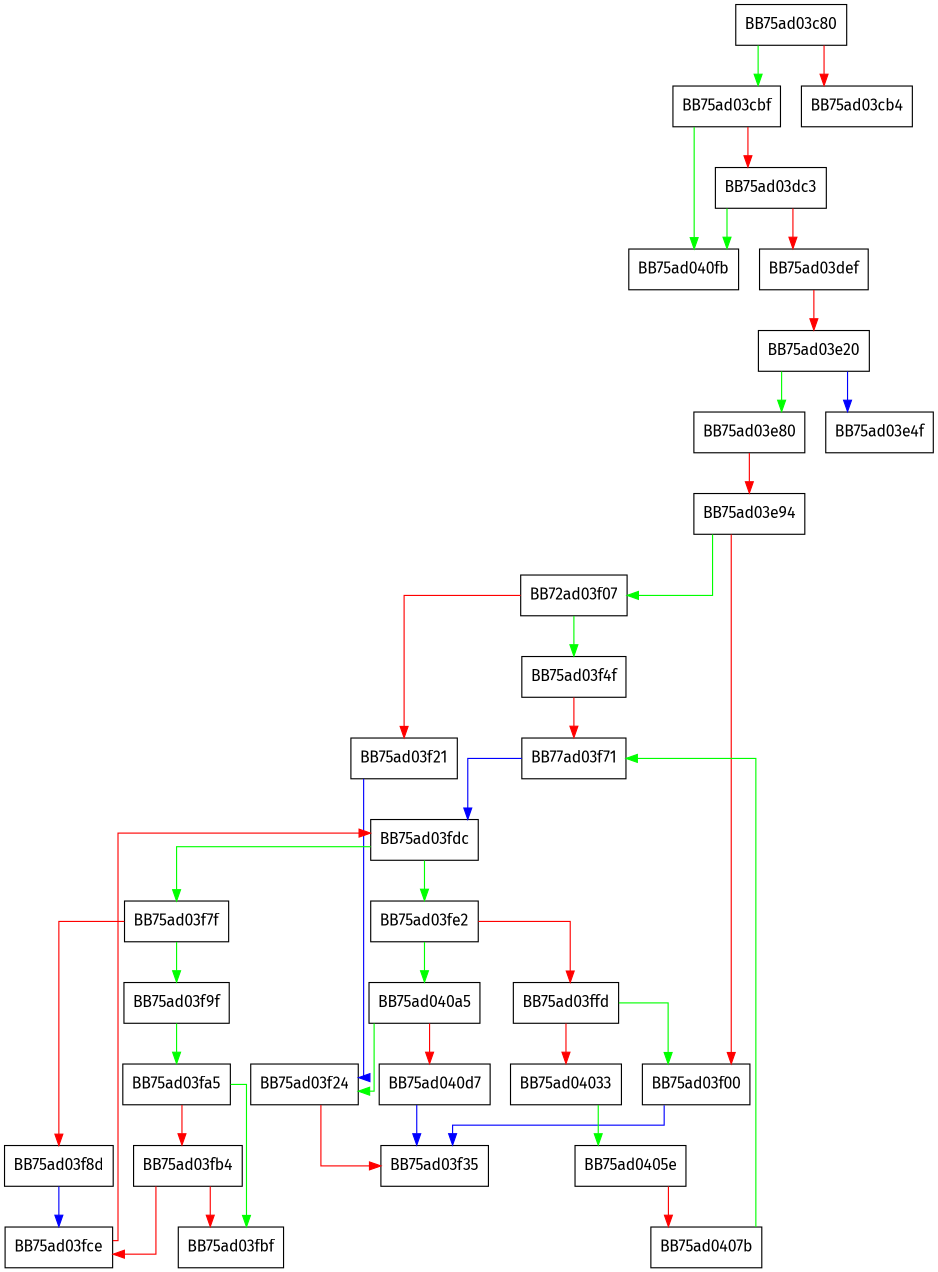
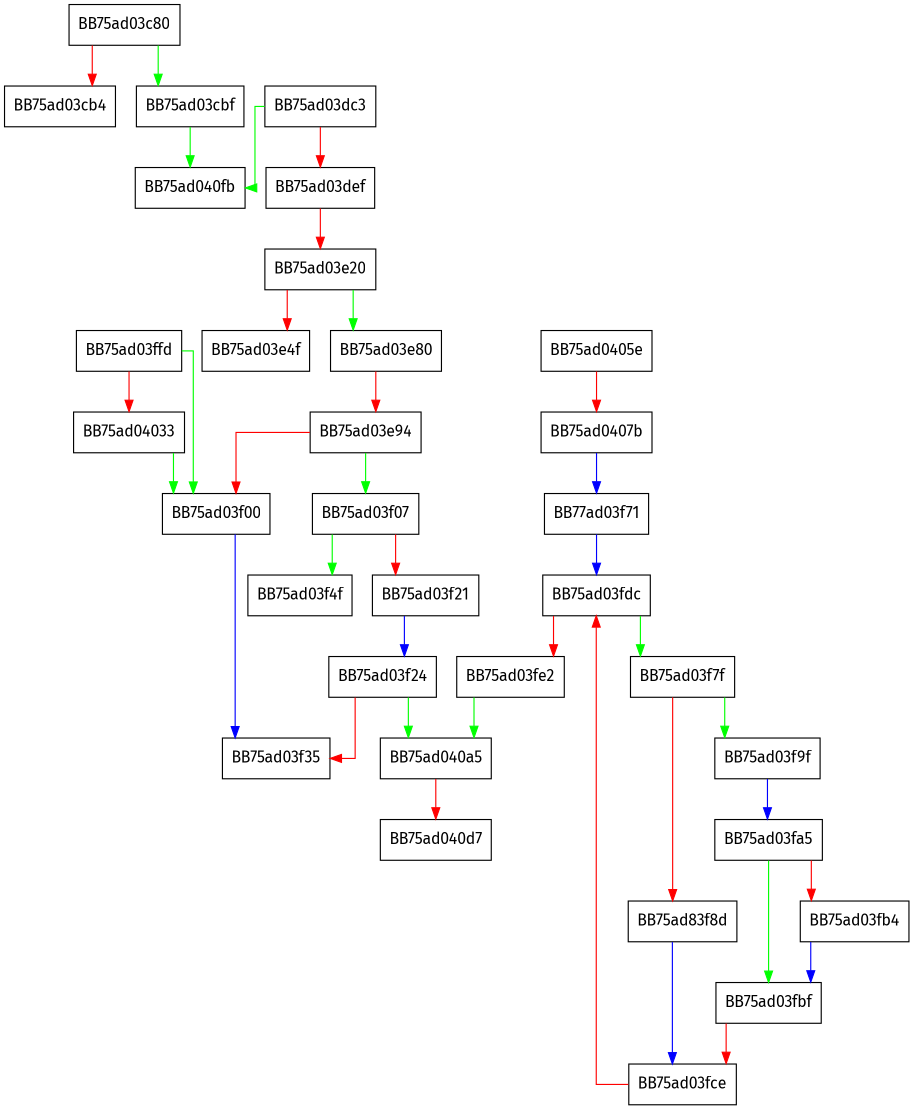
edge "BB75ad03cbf" -> "BB75ad03dc3": removed
edge "BB75ad03e20" -> "BB75ad03e4f": color blue -> red
node "BB72ad03f07": label "BB72ad03f07" -> "BB75ad03f07"
edge "BB75ad03f4f" -> "BB77ad03f71": removed
edge "BB75ad03fdc" -> "BB75ad03fe2": color green -> red
edge "BB75ad03fe2" -> "BB75ad03ffd": removed
edge "BB75ad0407b" -> "BB77ad03f71": color green -> blue
edge "BB75ad03f9f" -> "BB75ad03fa5": color green -> blue
edge "BB75ad040a5" -> "BB75ad03f24": reversed
edge "BB75ad04033" -> "BB75ad0405e": now "BB75ad04033" -> "BB75ad03f00"
edge "BB75ad040d7" -> "BB75ad03f35": removed
node "BB75ad03f8d": label "BB75ad03f8d" -> "BB75ad83f8d"
edge "BB75ad03fb4" -> "BB75ad03fbf": color red -> blue
edge "BB75ad03fb4" -> "BB75ad03fce": now "BB75ad03fbf" -> "BB75ad03fce"
